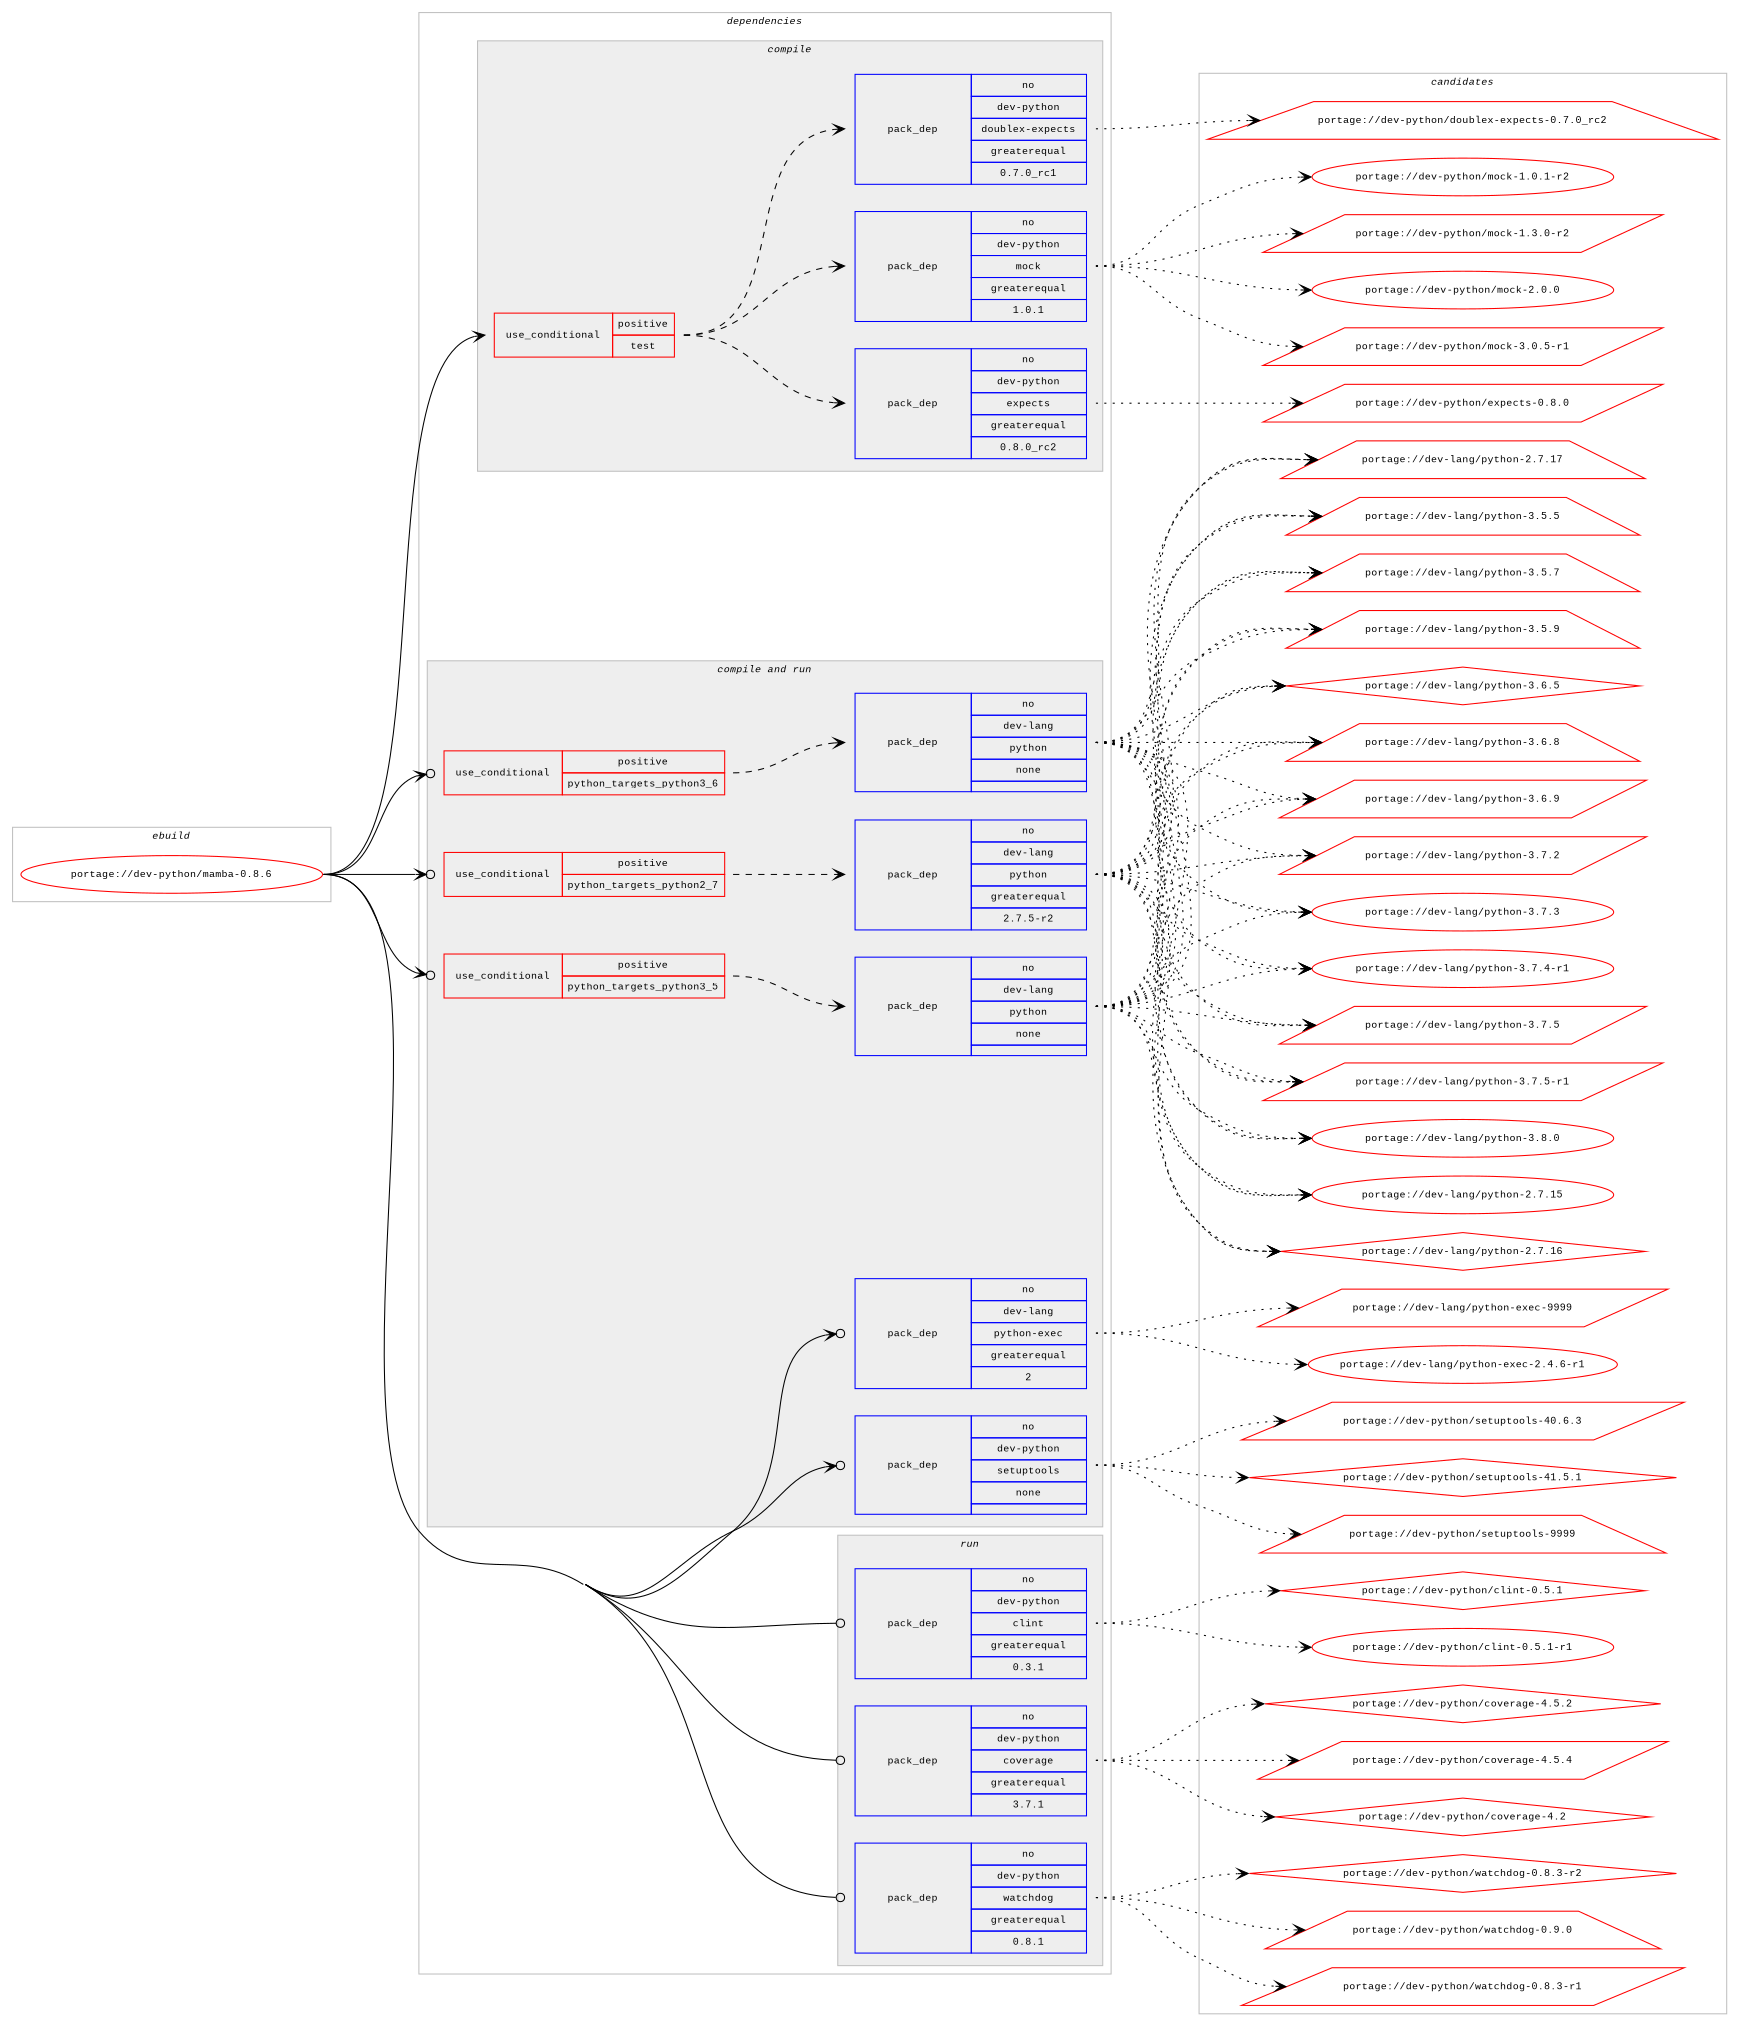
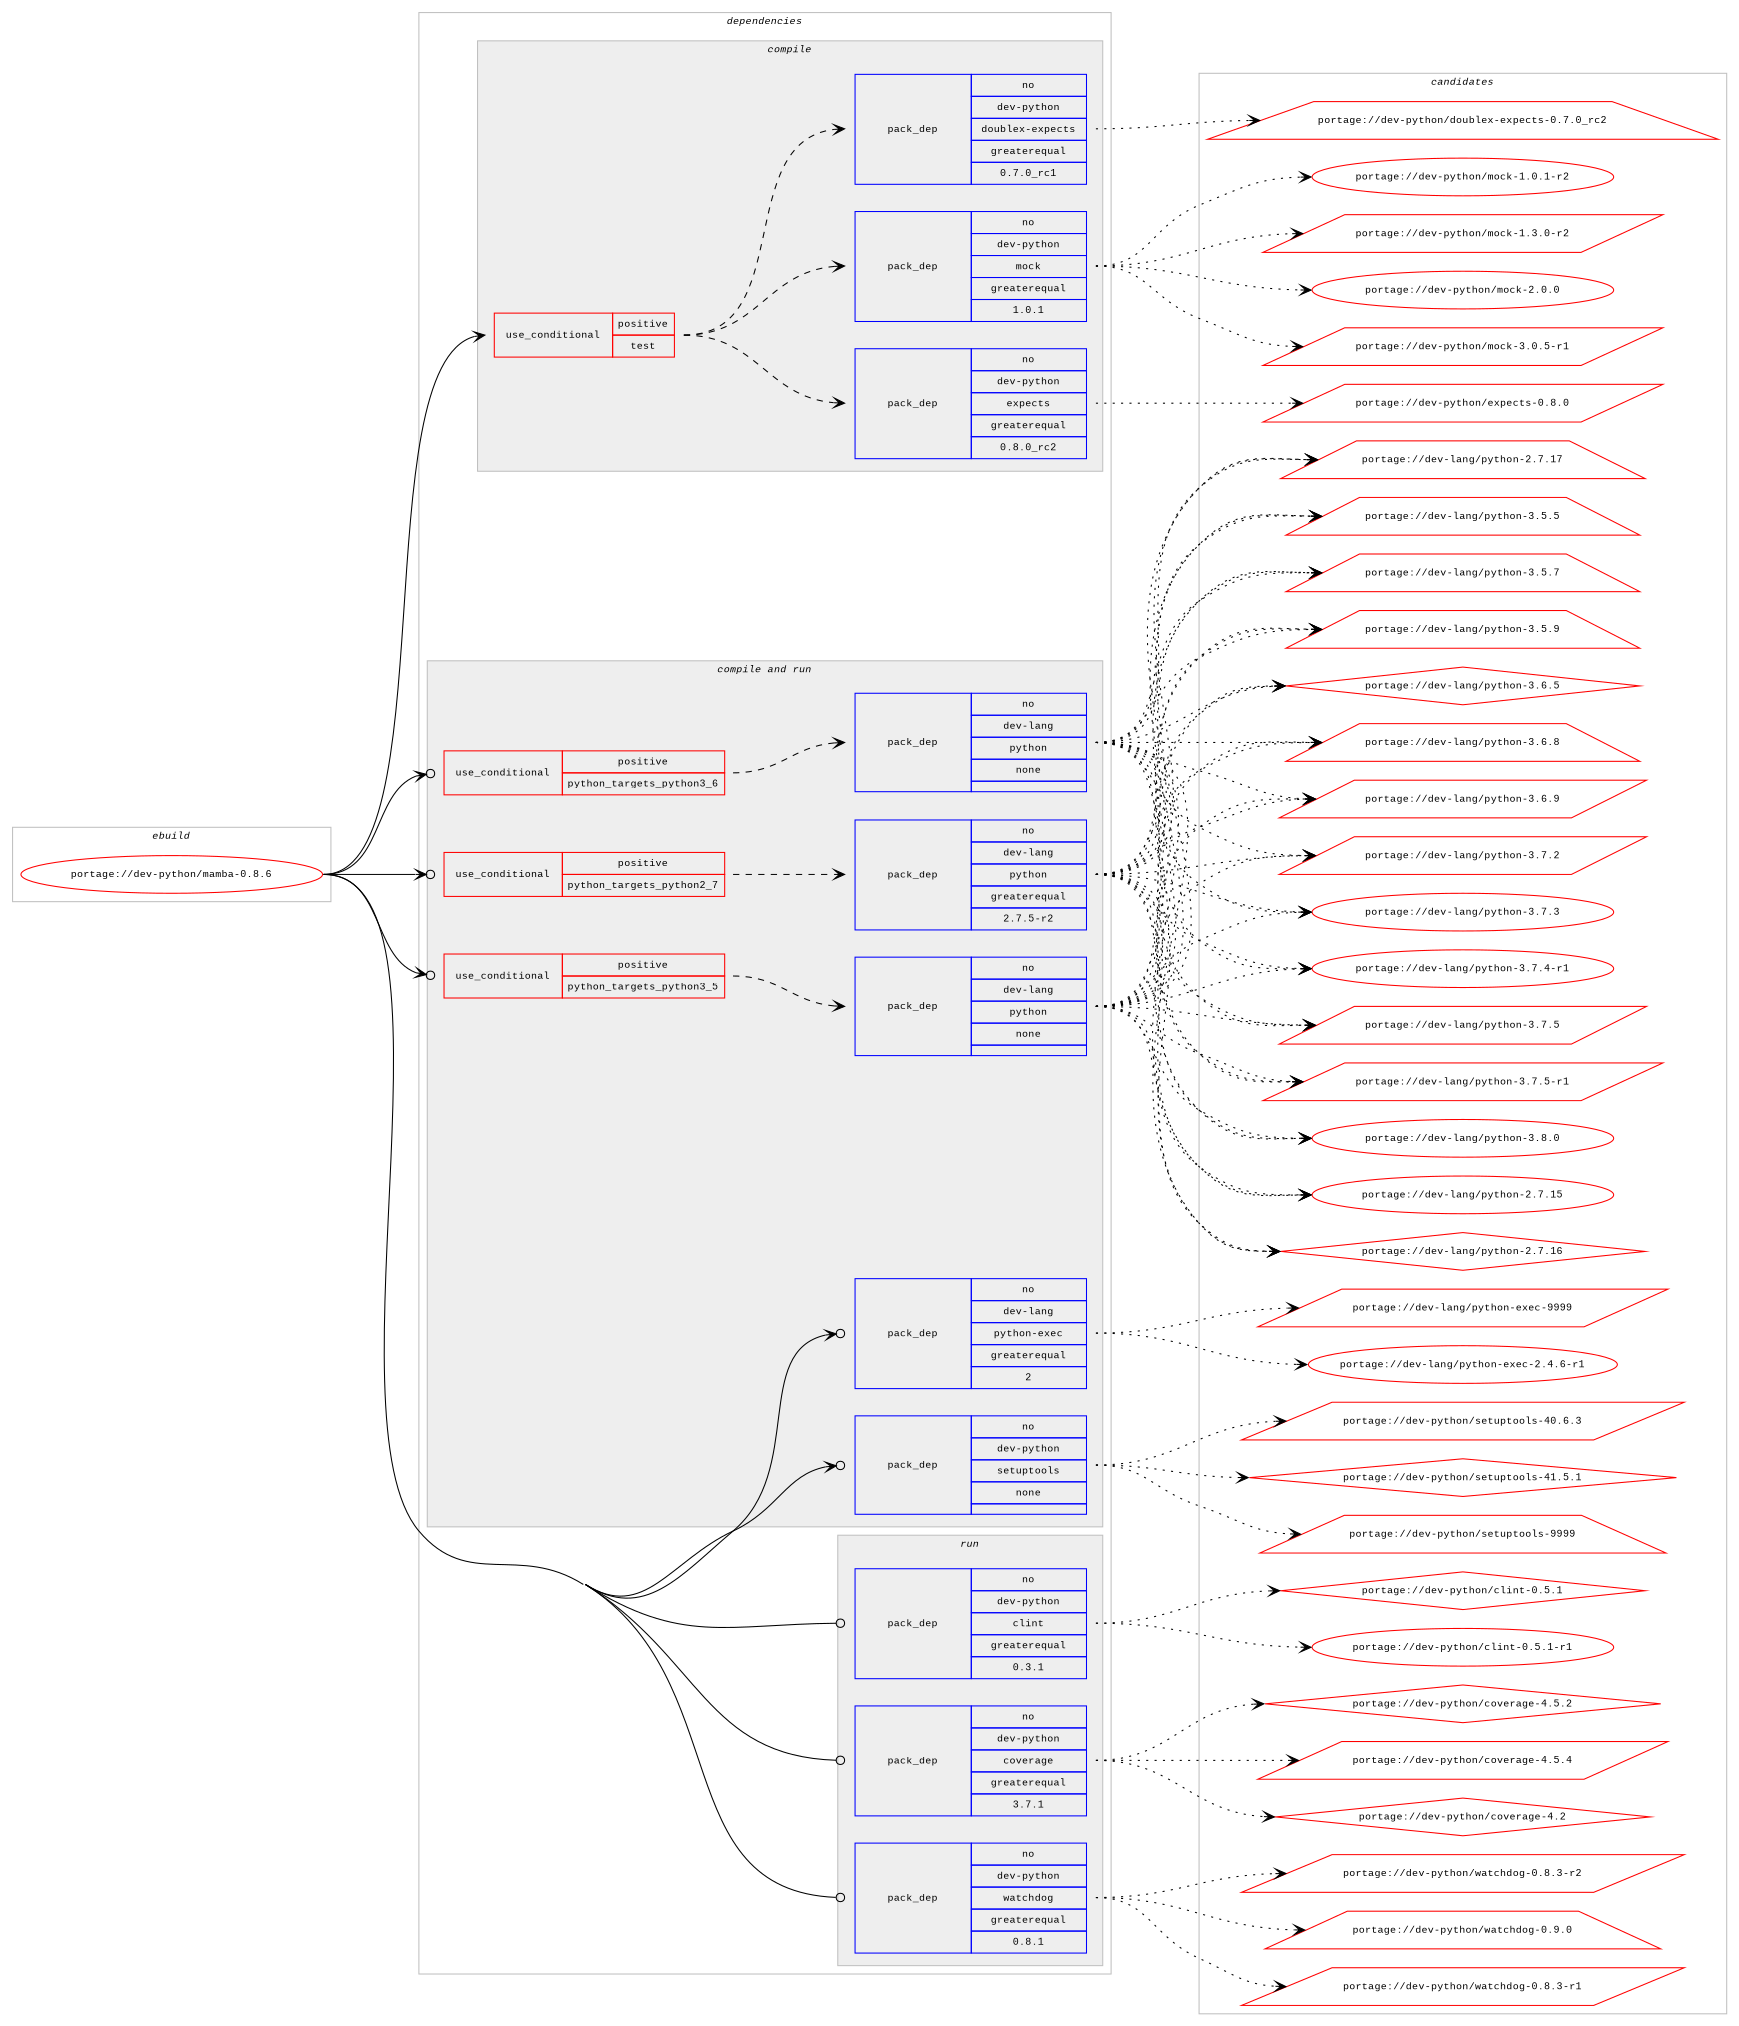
node "portage://dev-python/watchdog-0.8.3-r2": shape diamond -> parallelogram
